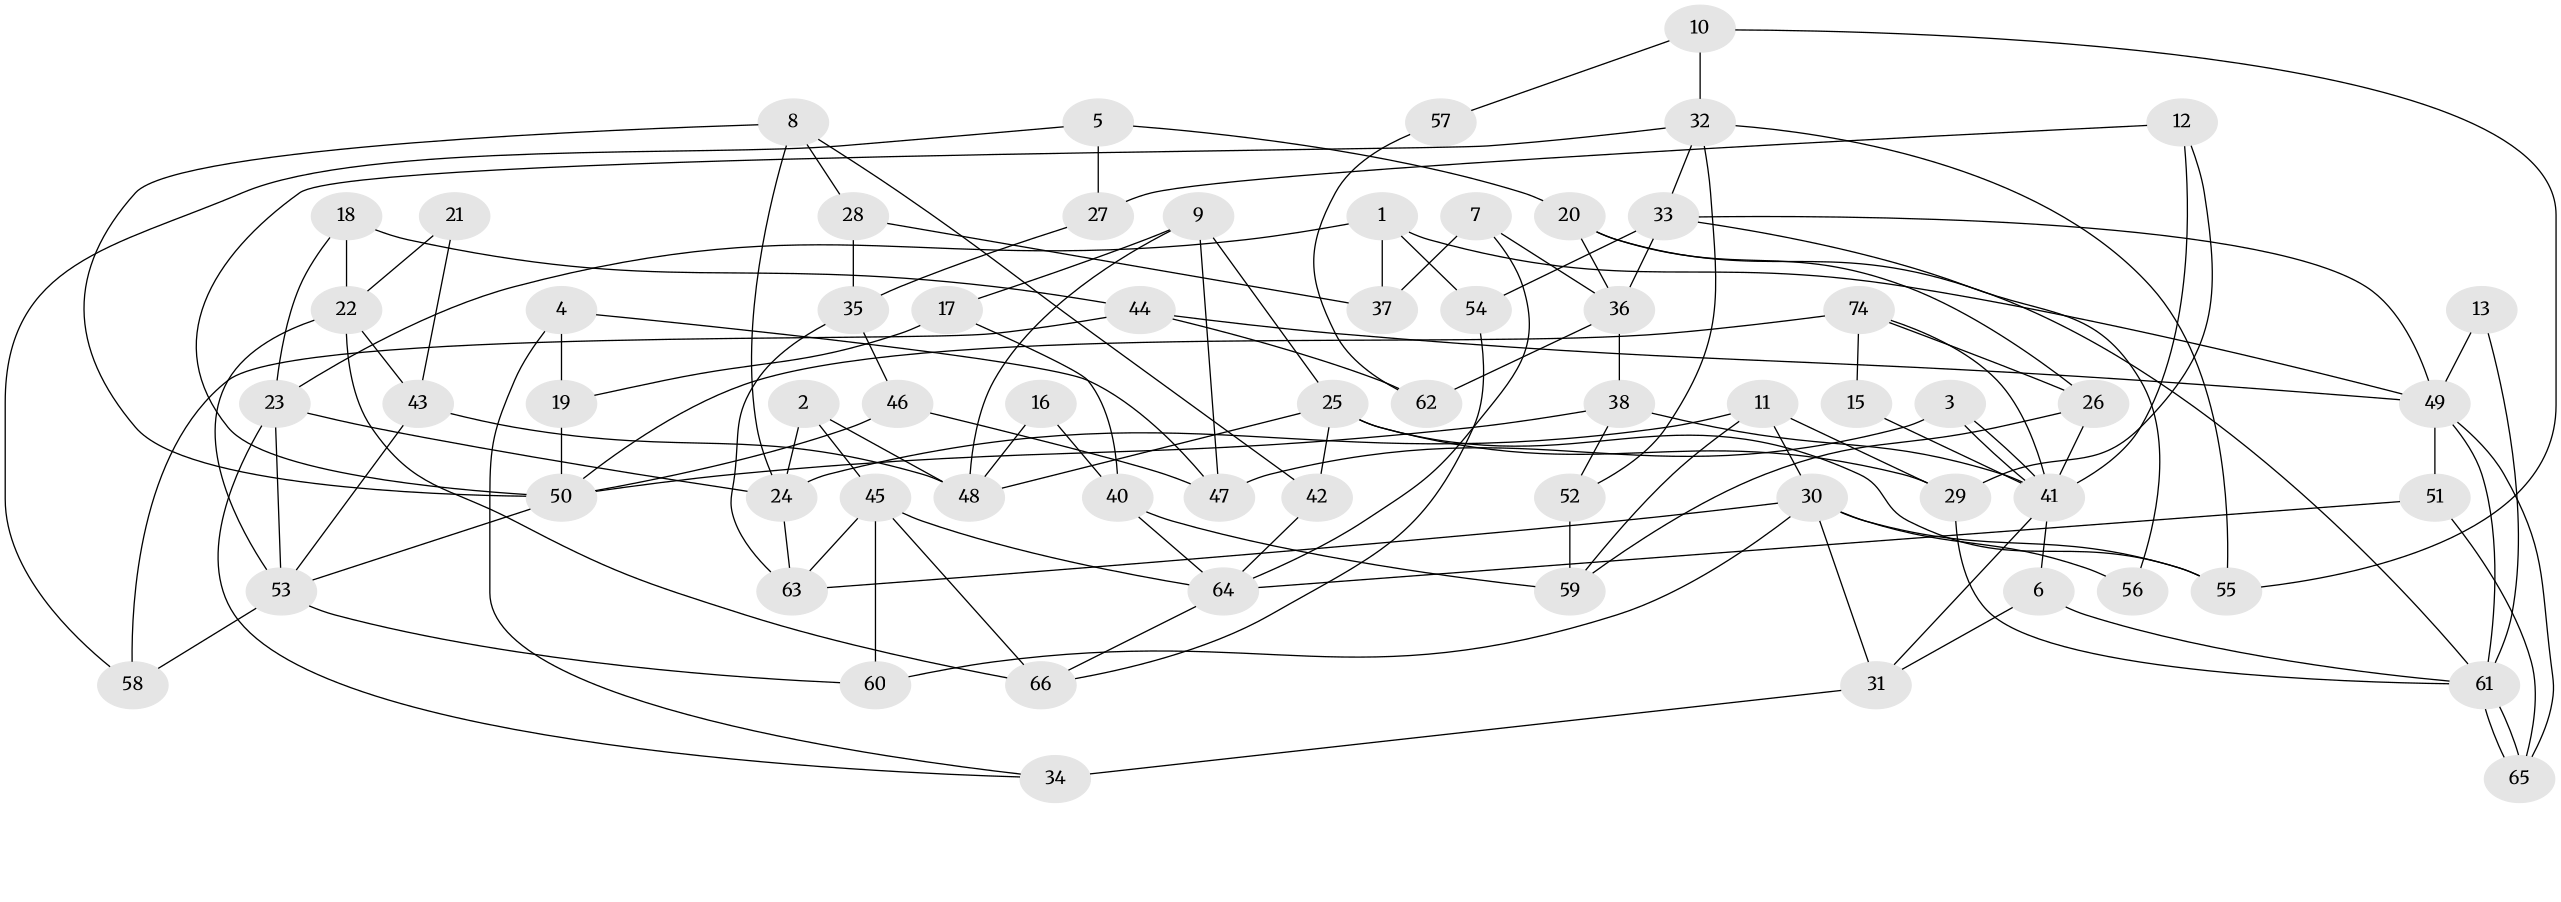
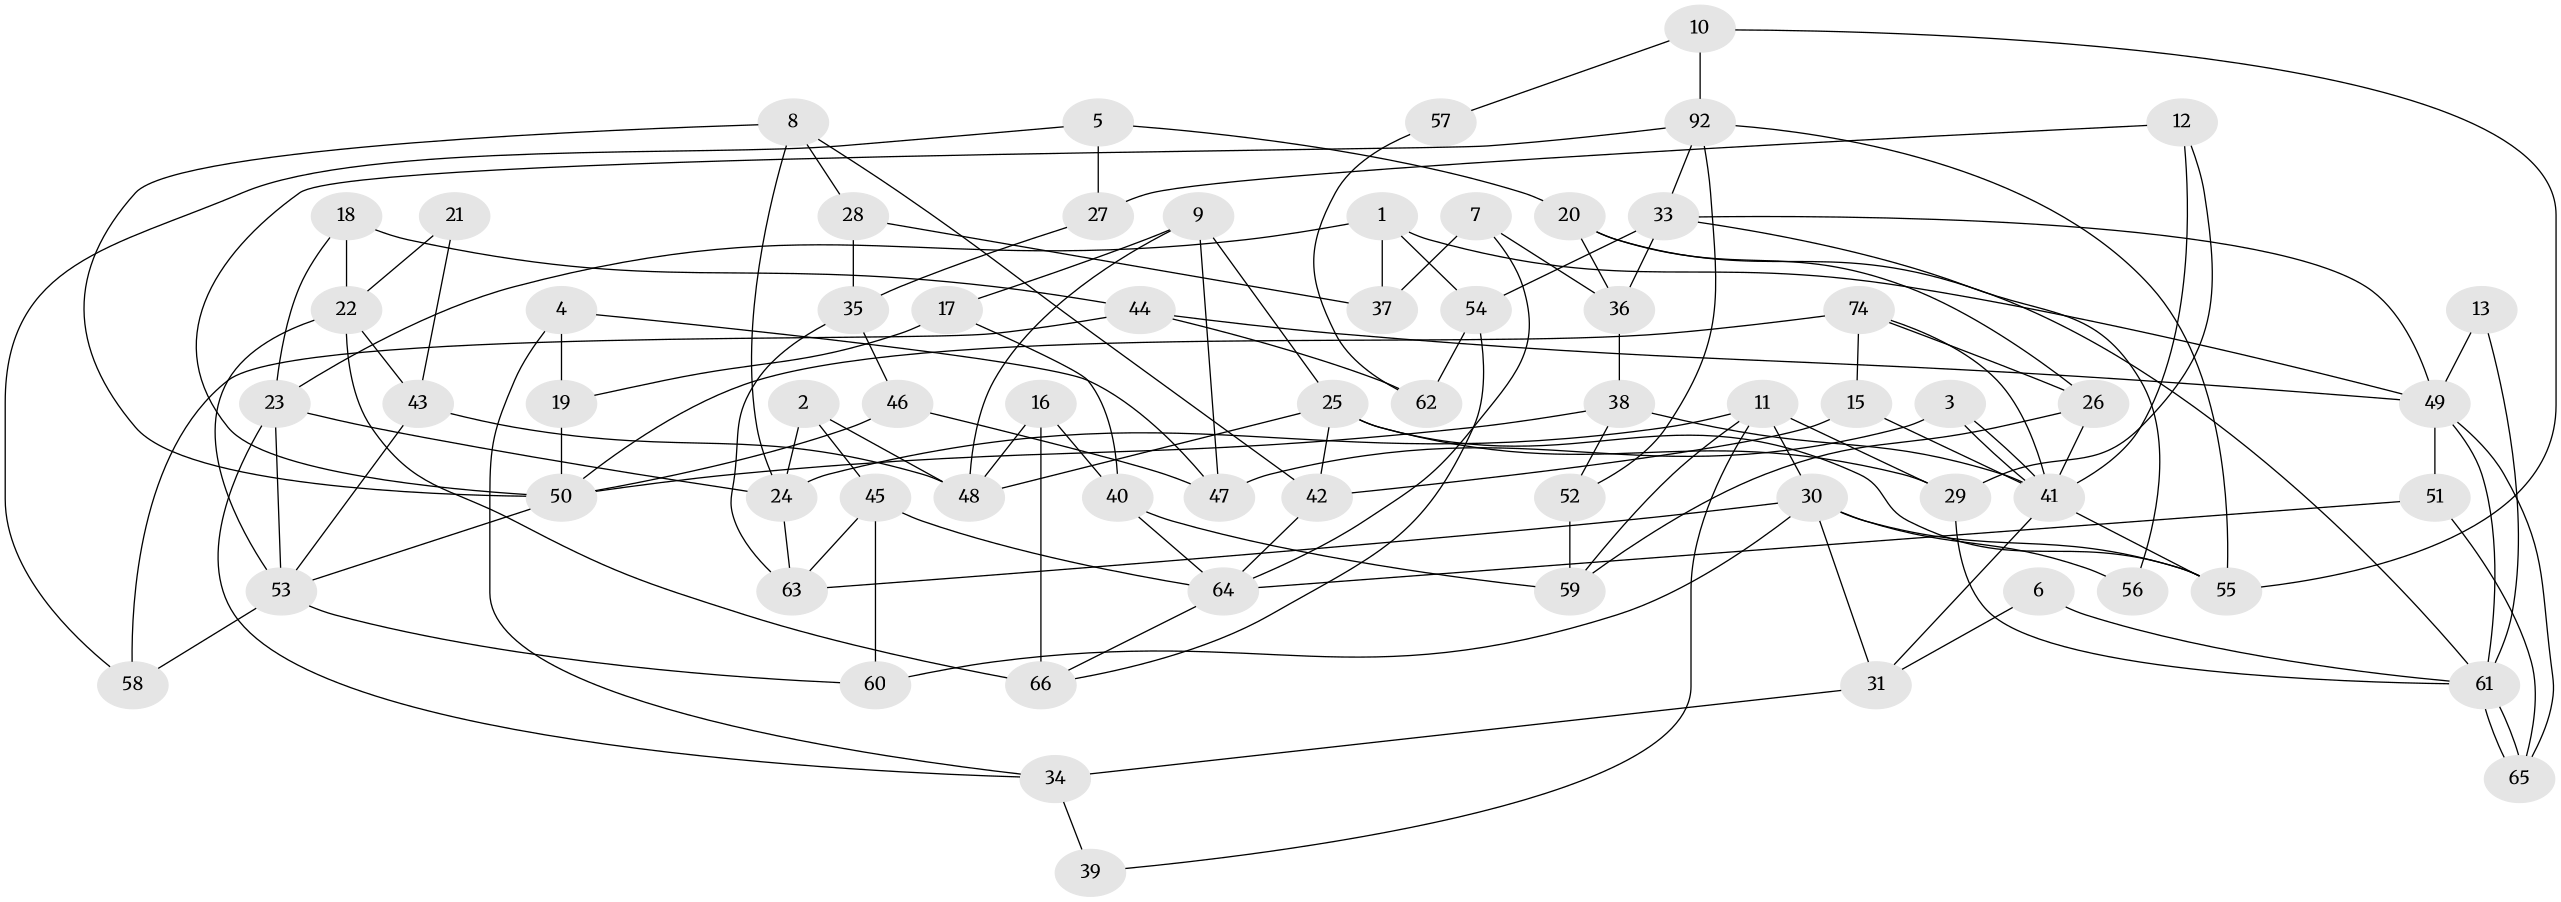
node "32": label "32" -> "92"
edge "36" -- "62": now "54" -- "62"
edge "15" -- "42": added
edge "41" -- "6": now "41" -- "55"
edge "45" -- "66": now "16" -- "66"
node "39": added
